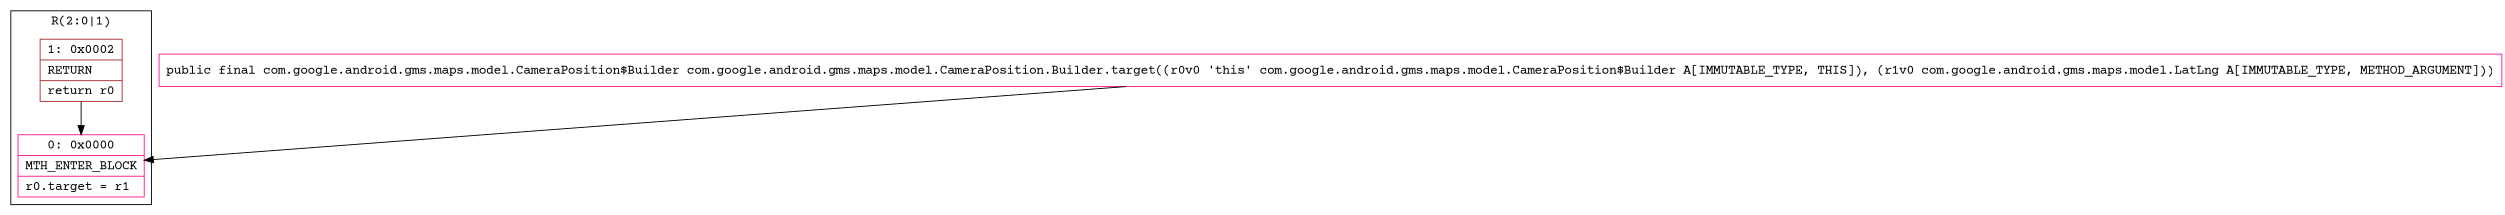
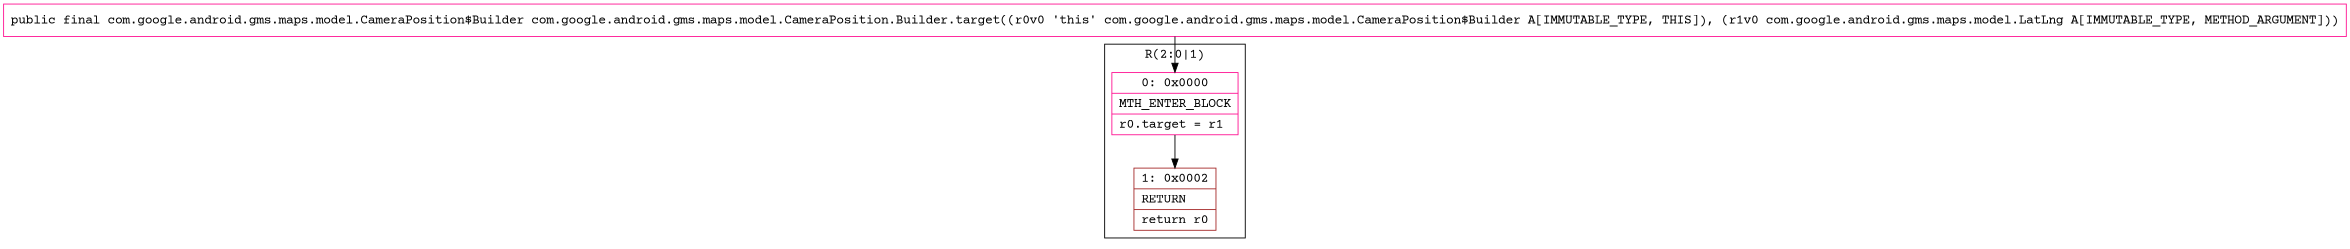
edge "1: 0x0002" -> "0: 0x0000": reversed
